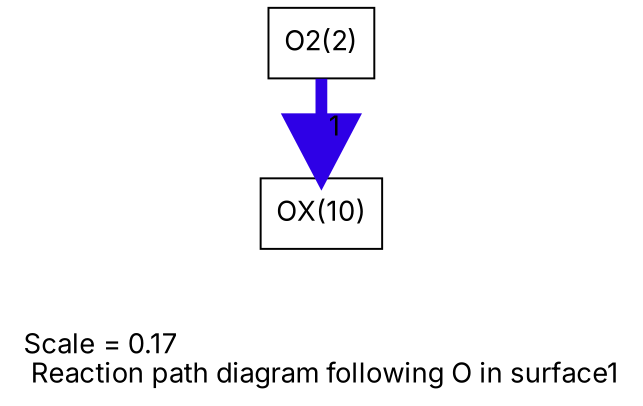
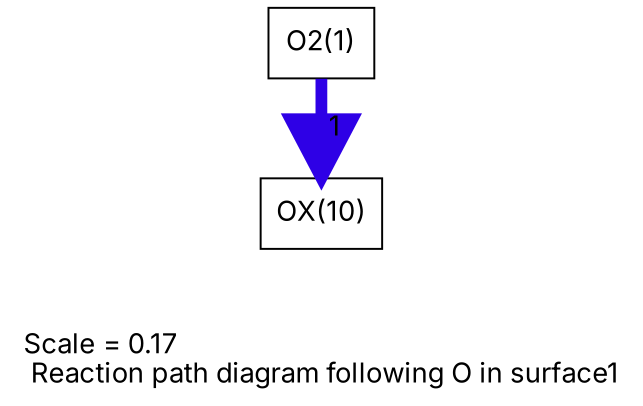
node "O2(2)": label "O2(2)" -> "O2(1)"
